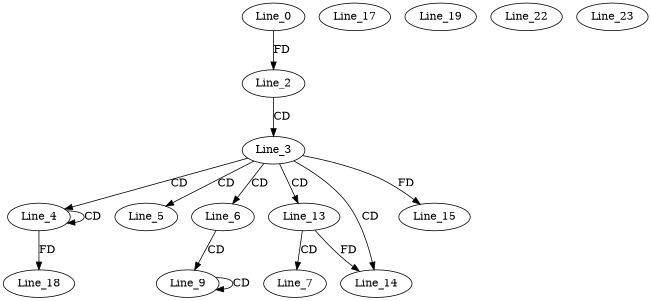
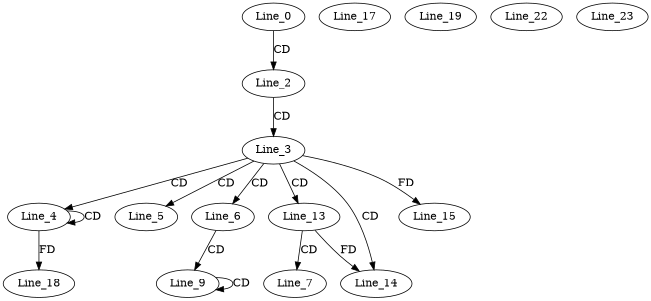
edge "Line_0" -> "Line_2": label "FD" -> "CD"
